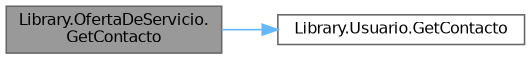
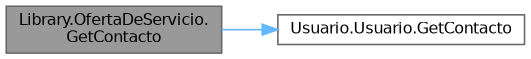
node "Library.Usuario.GetContacto": label "Library.Usuario.GetContacto" -> "Usuario.Usuario.GetContacto"
